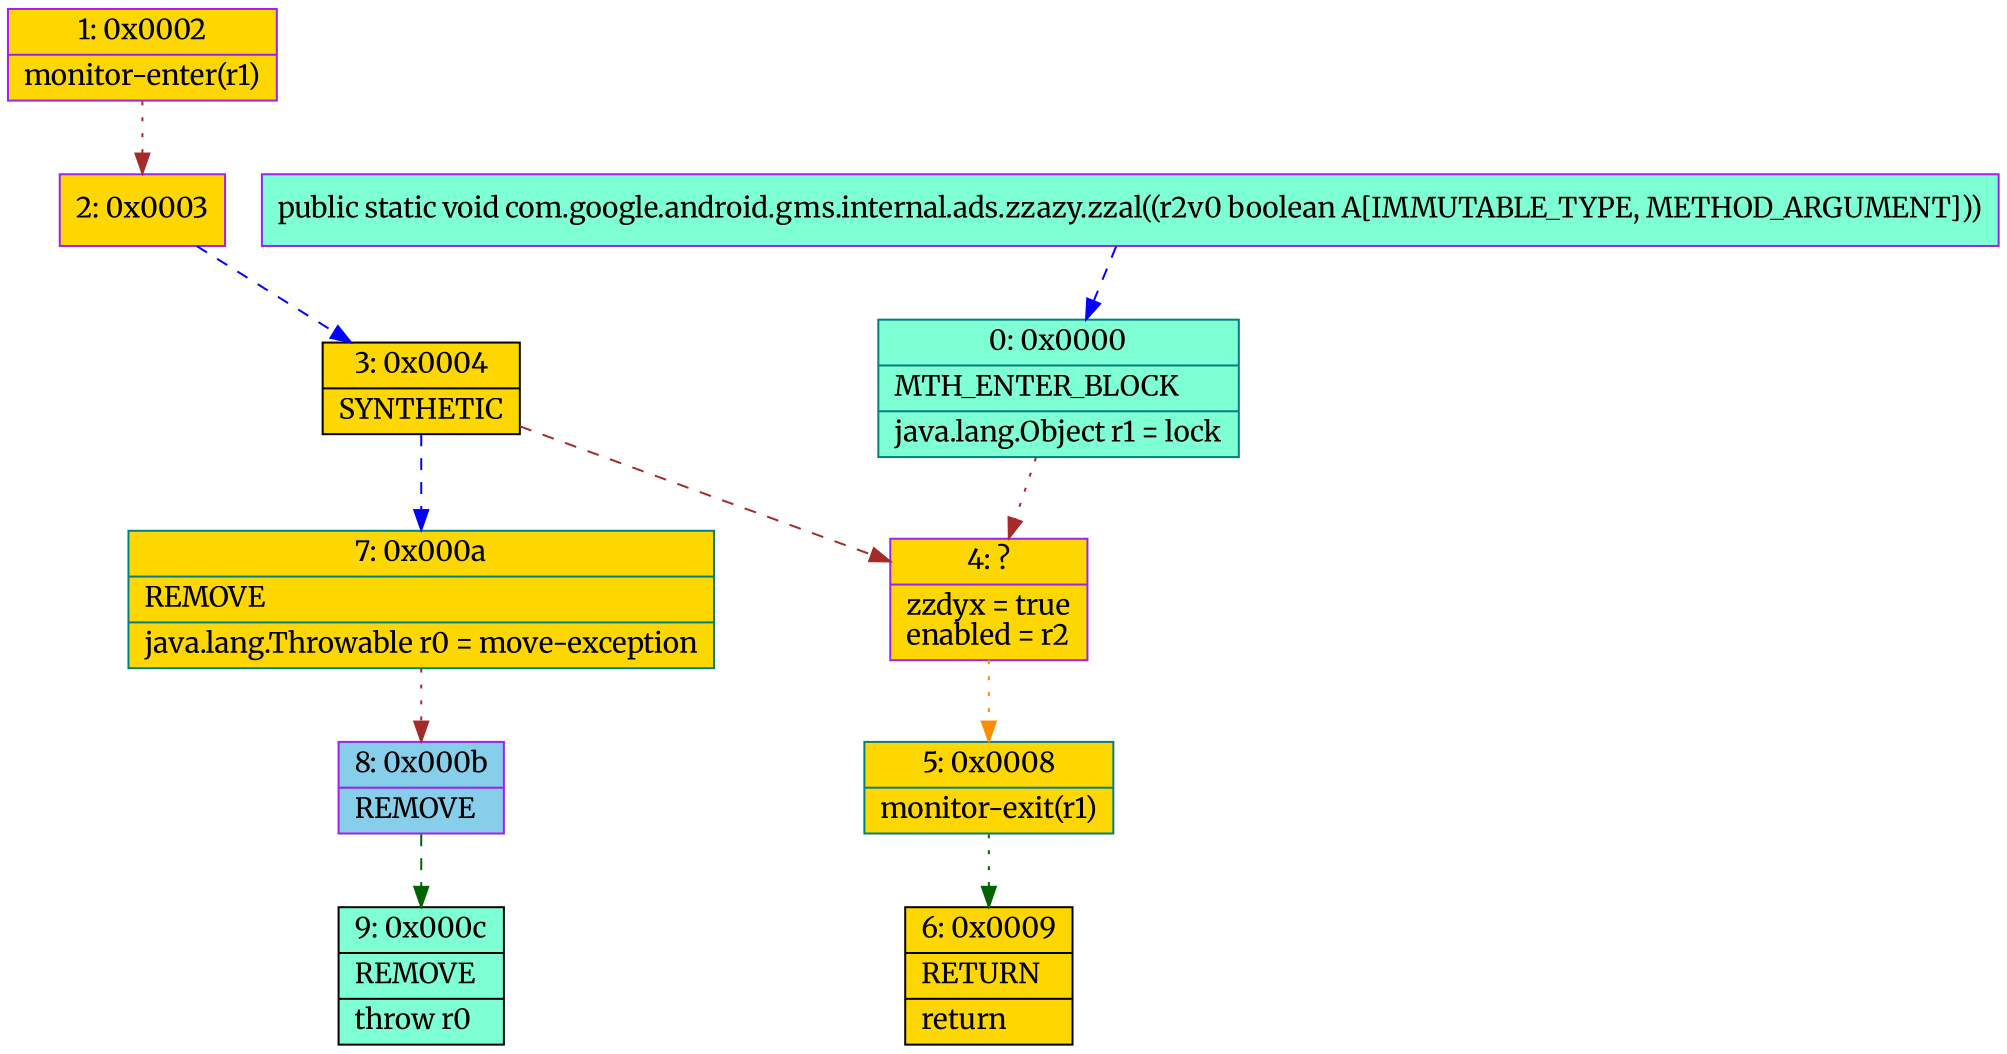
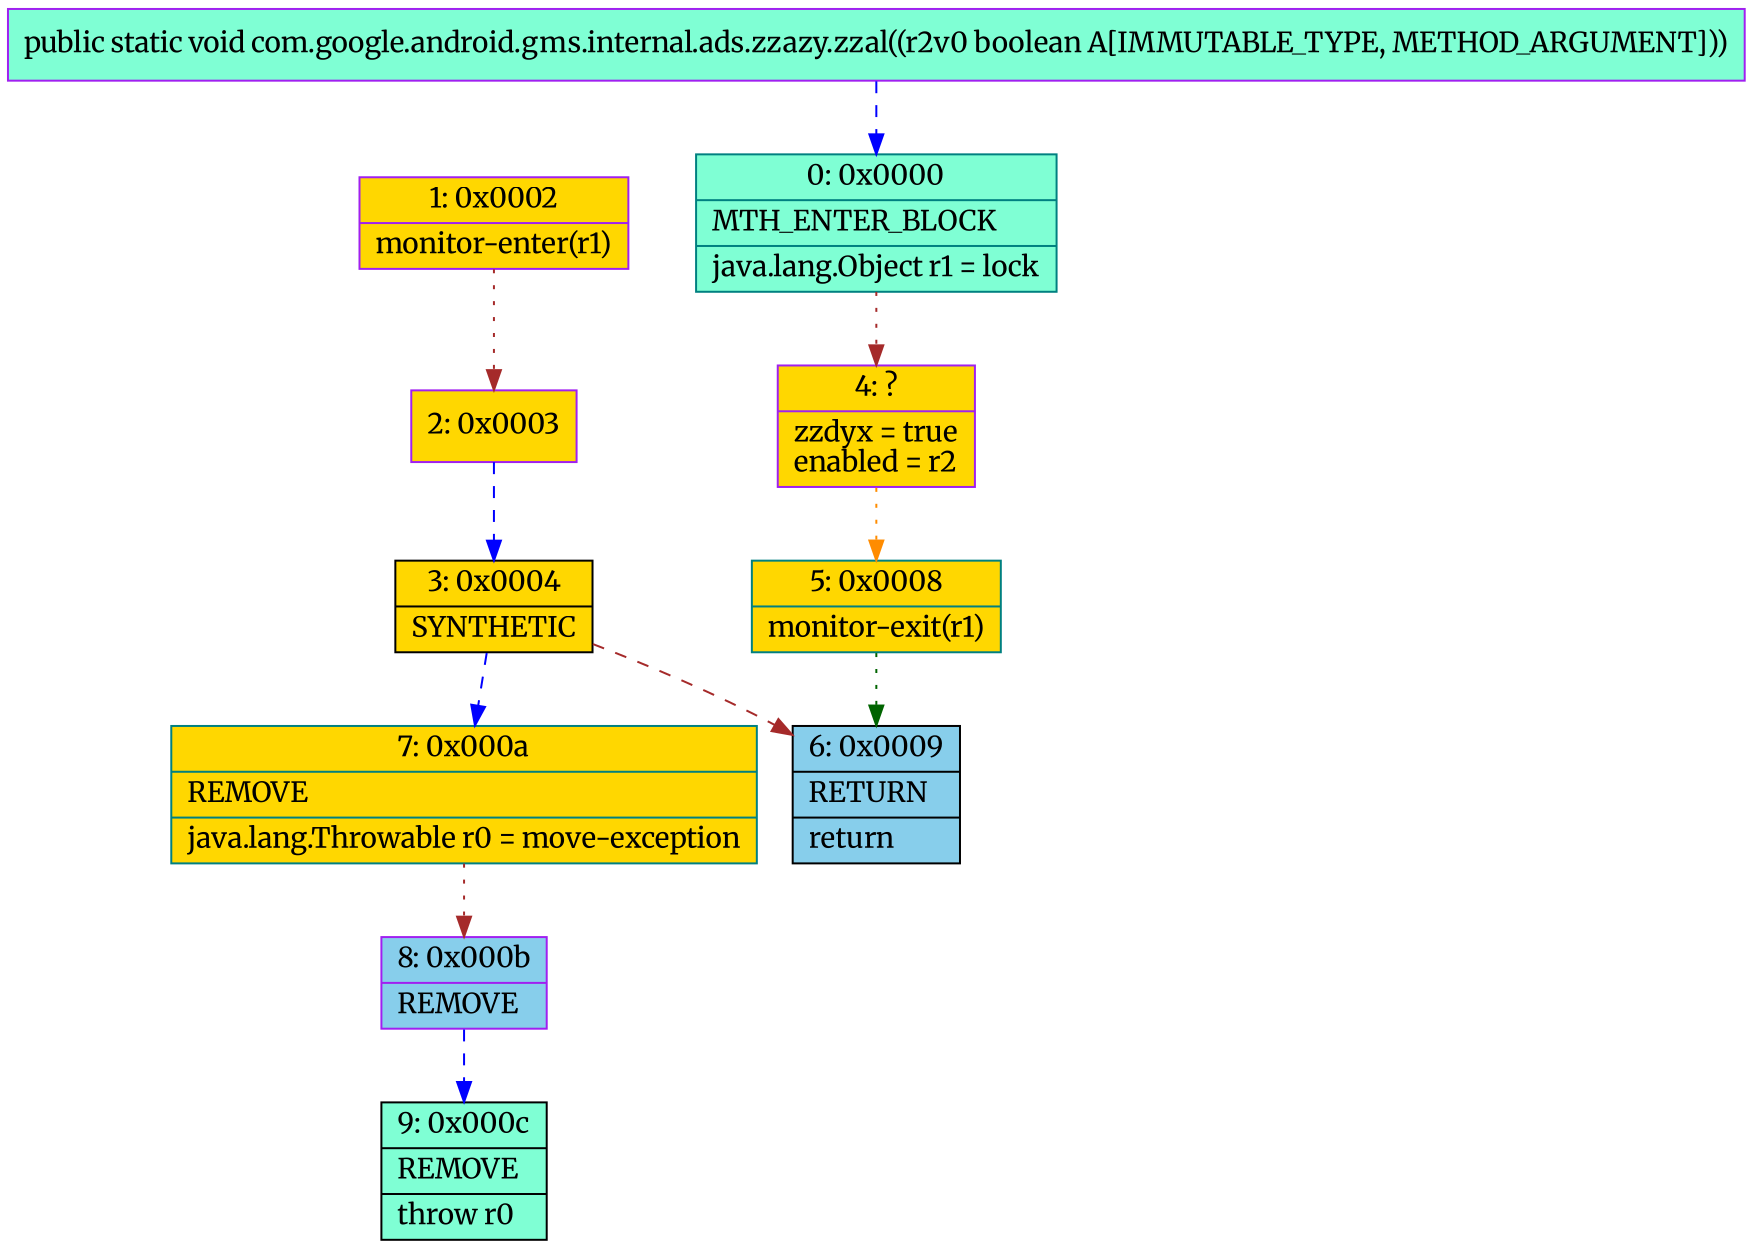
edge "3: 0x0004" -> "4: ?": now "3: 0x0004" -> "6: 0x0009"
edge "8: 0x000b" -> "9: 0x000c": color darkgreen -> blue
node "6: 0x0009": fillcolor gold -> skyblue
